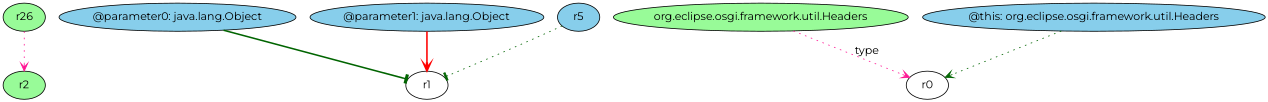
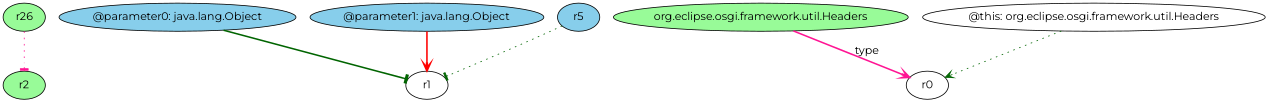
node "@this: org.eclipse.osgi.framework.util.Headers": fillcolor skyblue -> white
edge "r26" -> "r2": arrowhead vee -> tee
edge "org.eclipse.osgi.framework.util.Headers" -> "r0": style dotted -> bold
